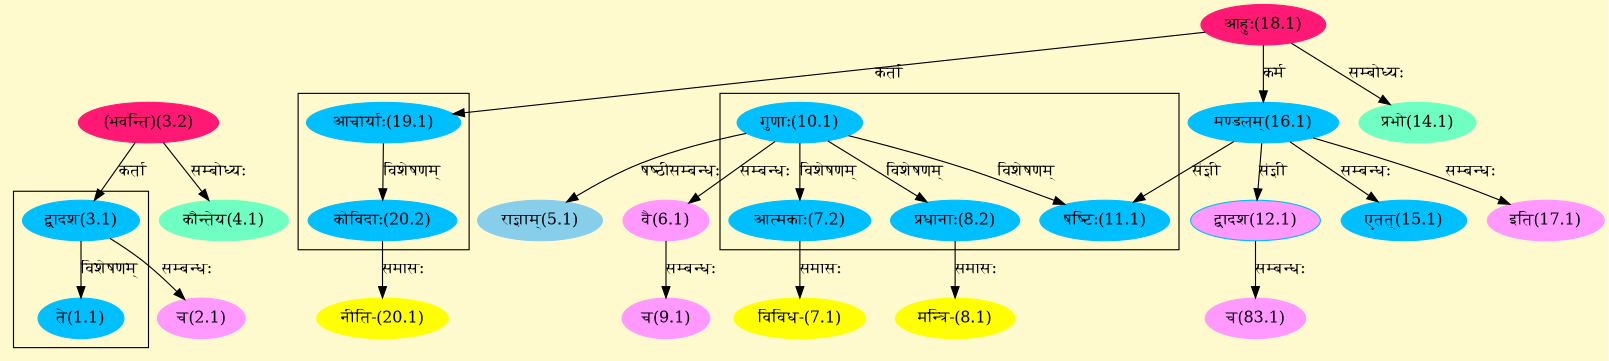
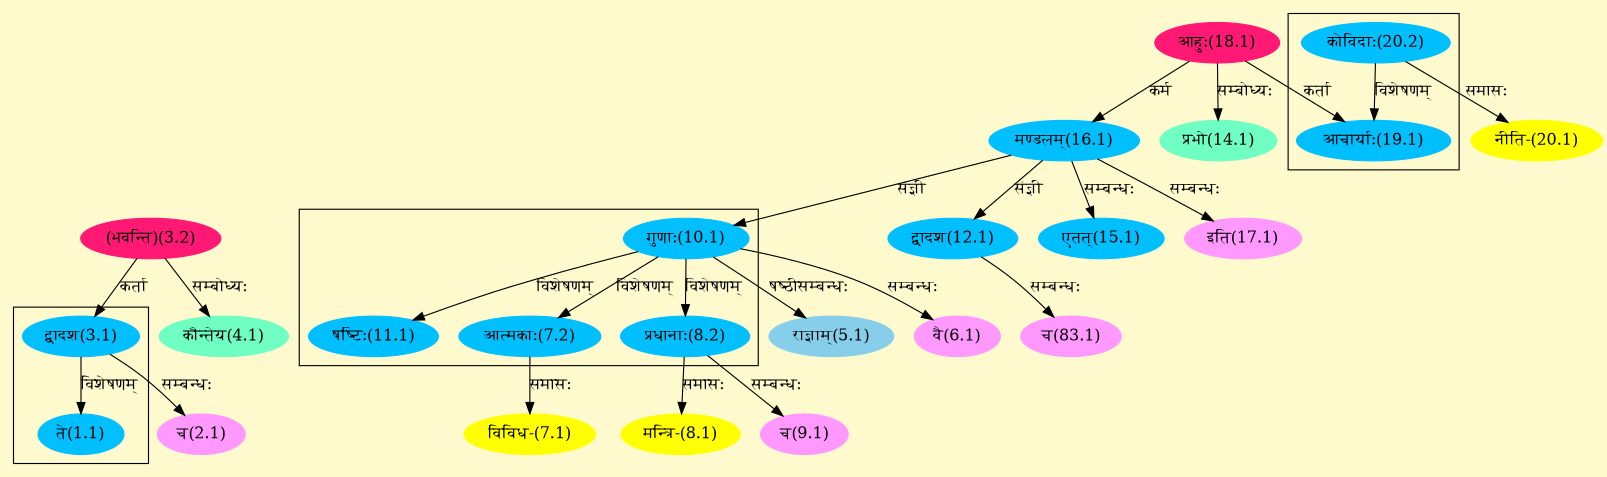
edge "आचार्याः(19.1)" -> "कोविदाः(20.2)": reversed
edge "मण्डलम्(16.1)" -> "षष्टिः(11.1)": now "मण्डलम्(16.1)" -> "गुणाः(10.1)"
node "द्वादश(12.1)": fillcolor #ff99ff -> #00bfff
edge "वै(6.1)" -> "च(9.1)": now "प्रधानाः(8.2)" -> "च(9.1)"
